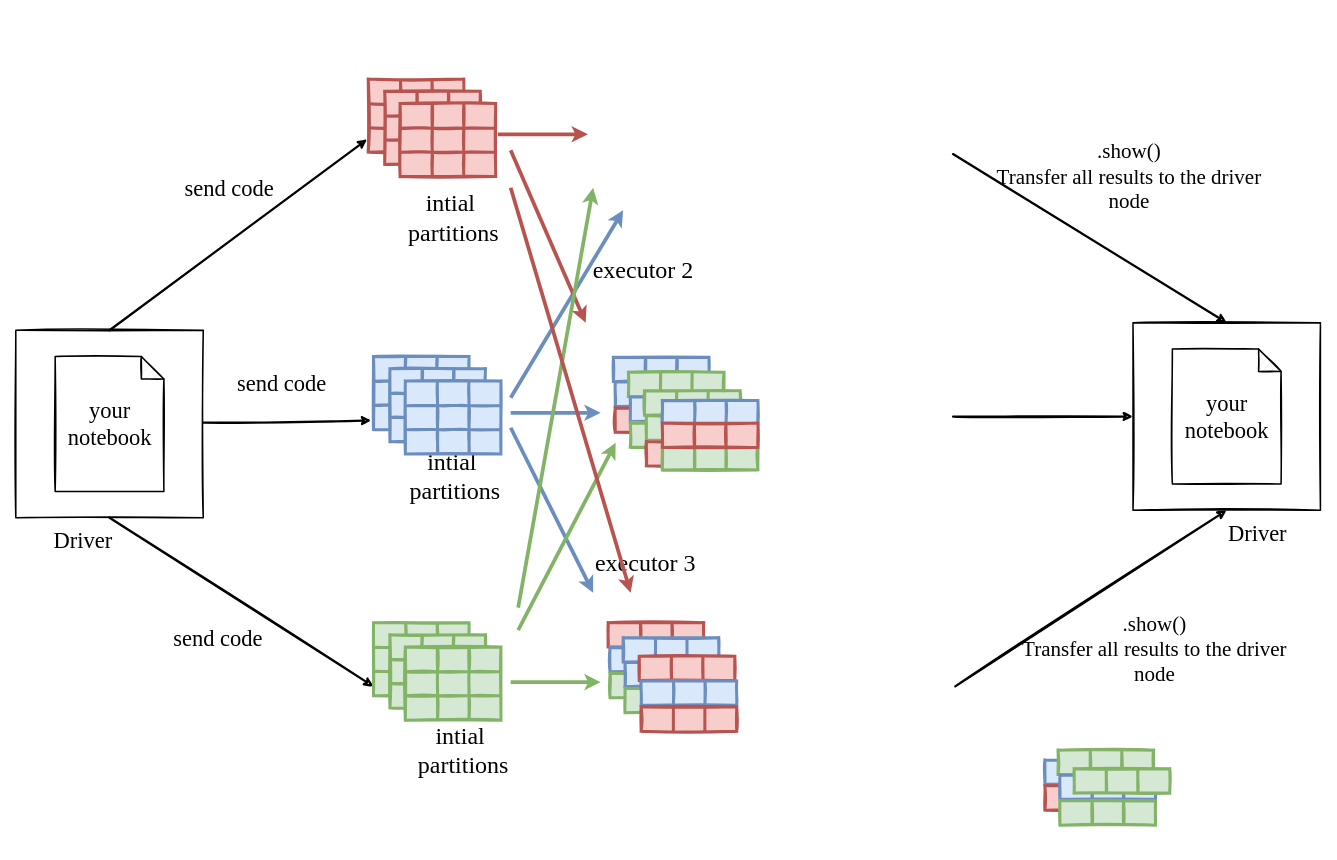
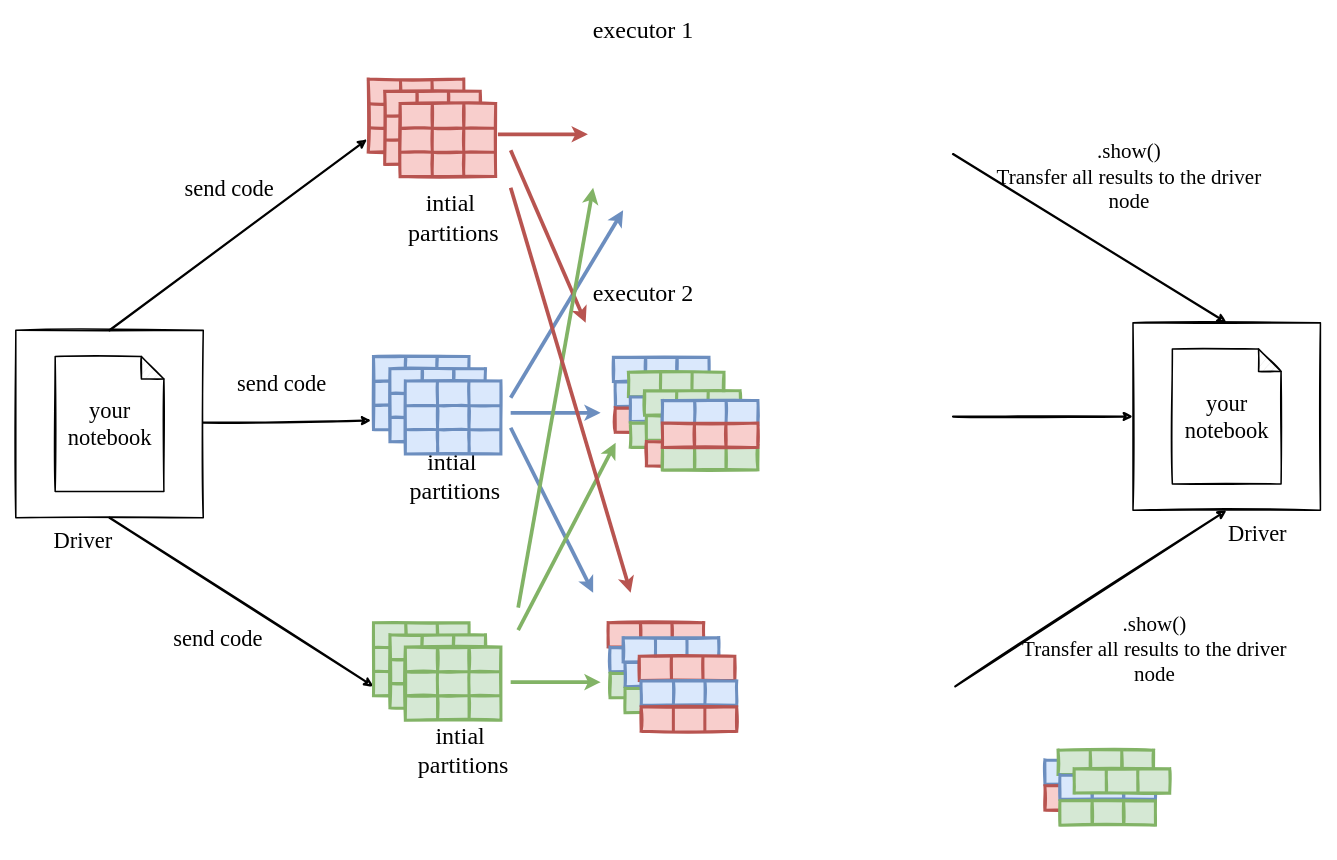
node "executor 1": added
node "executor 2": moved (643, 270) -> (643, 293)
node "executor 3": removed
